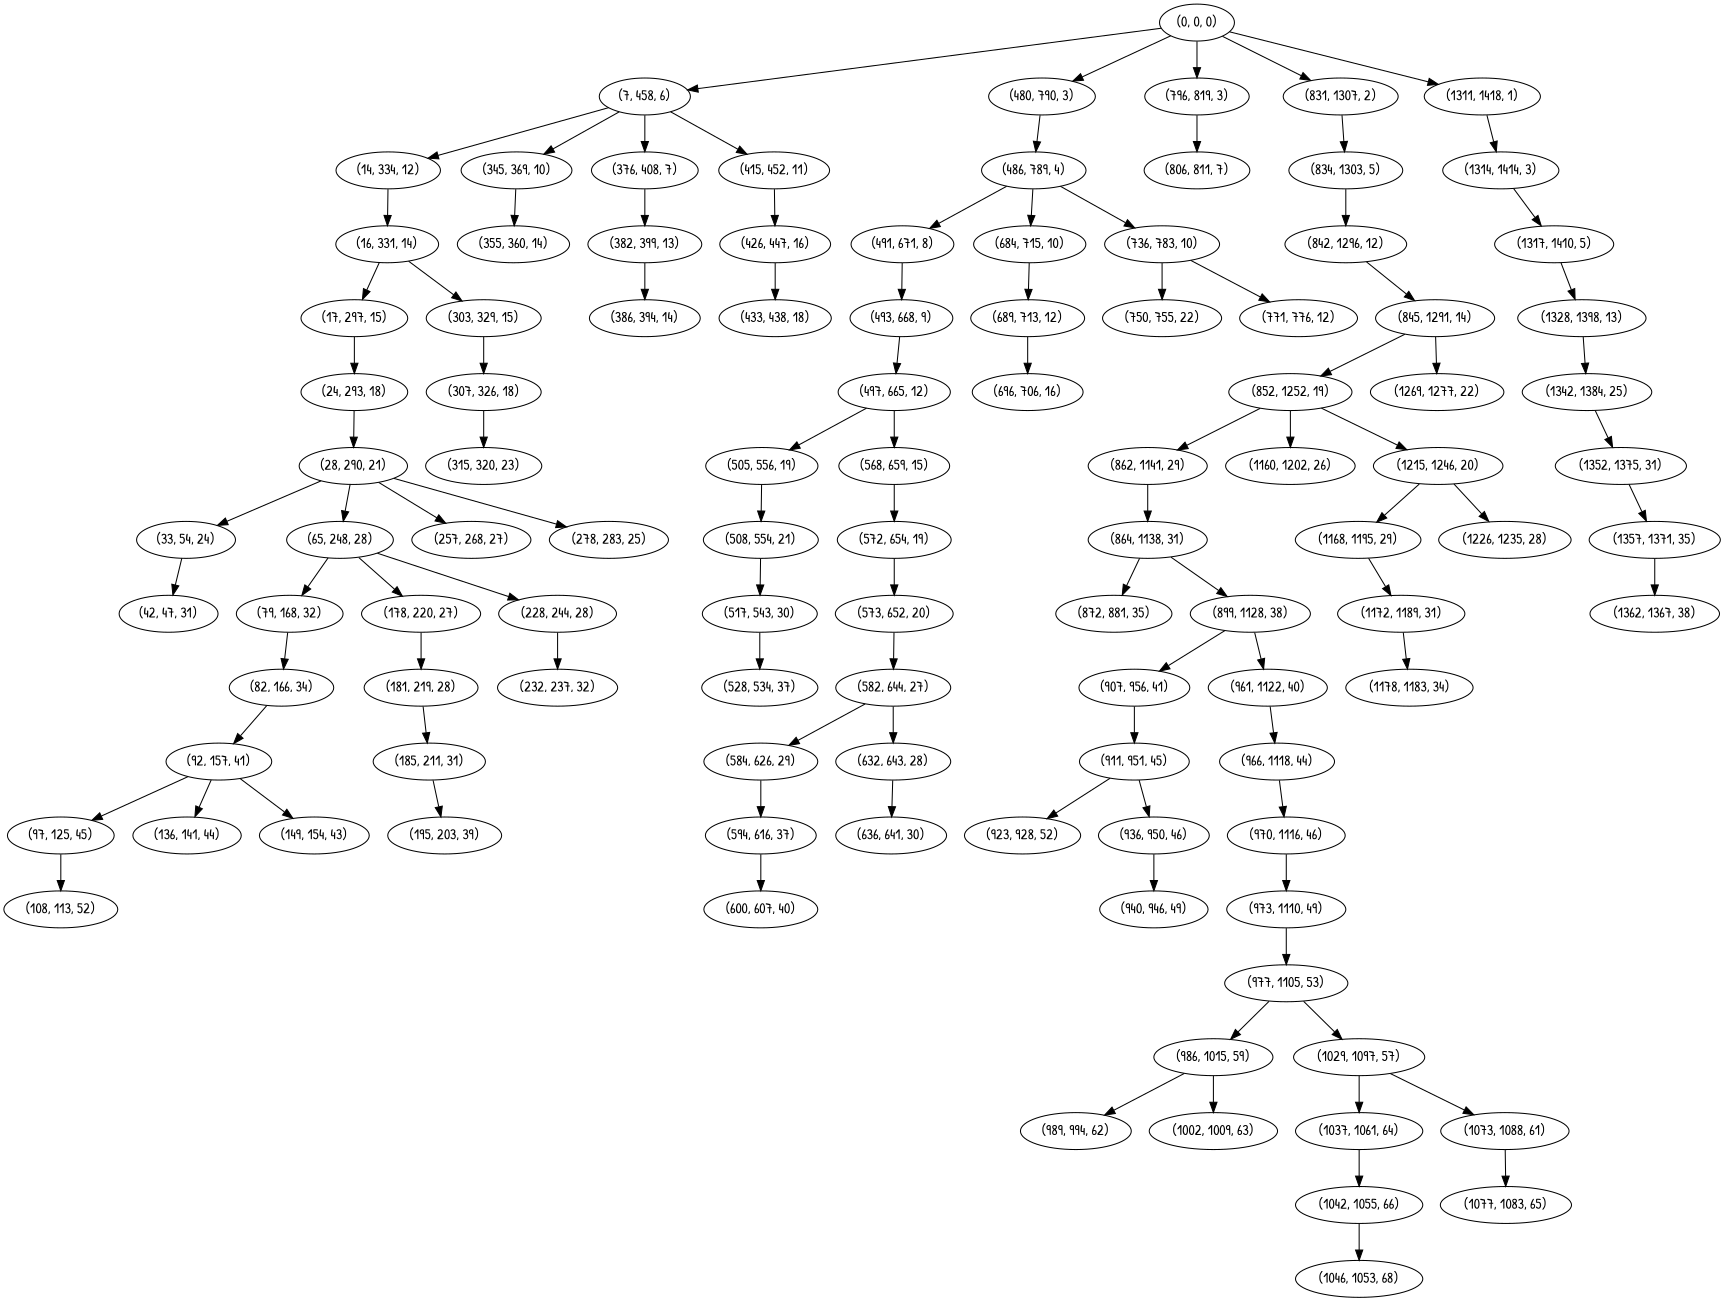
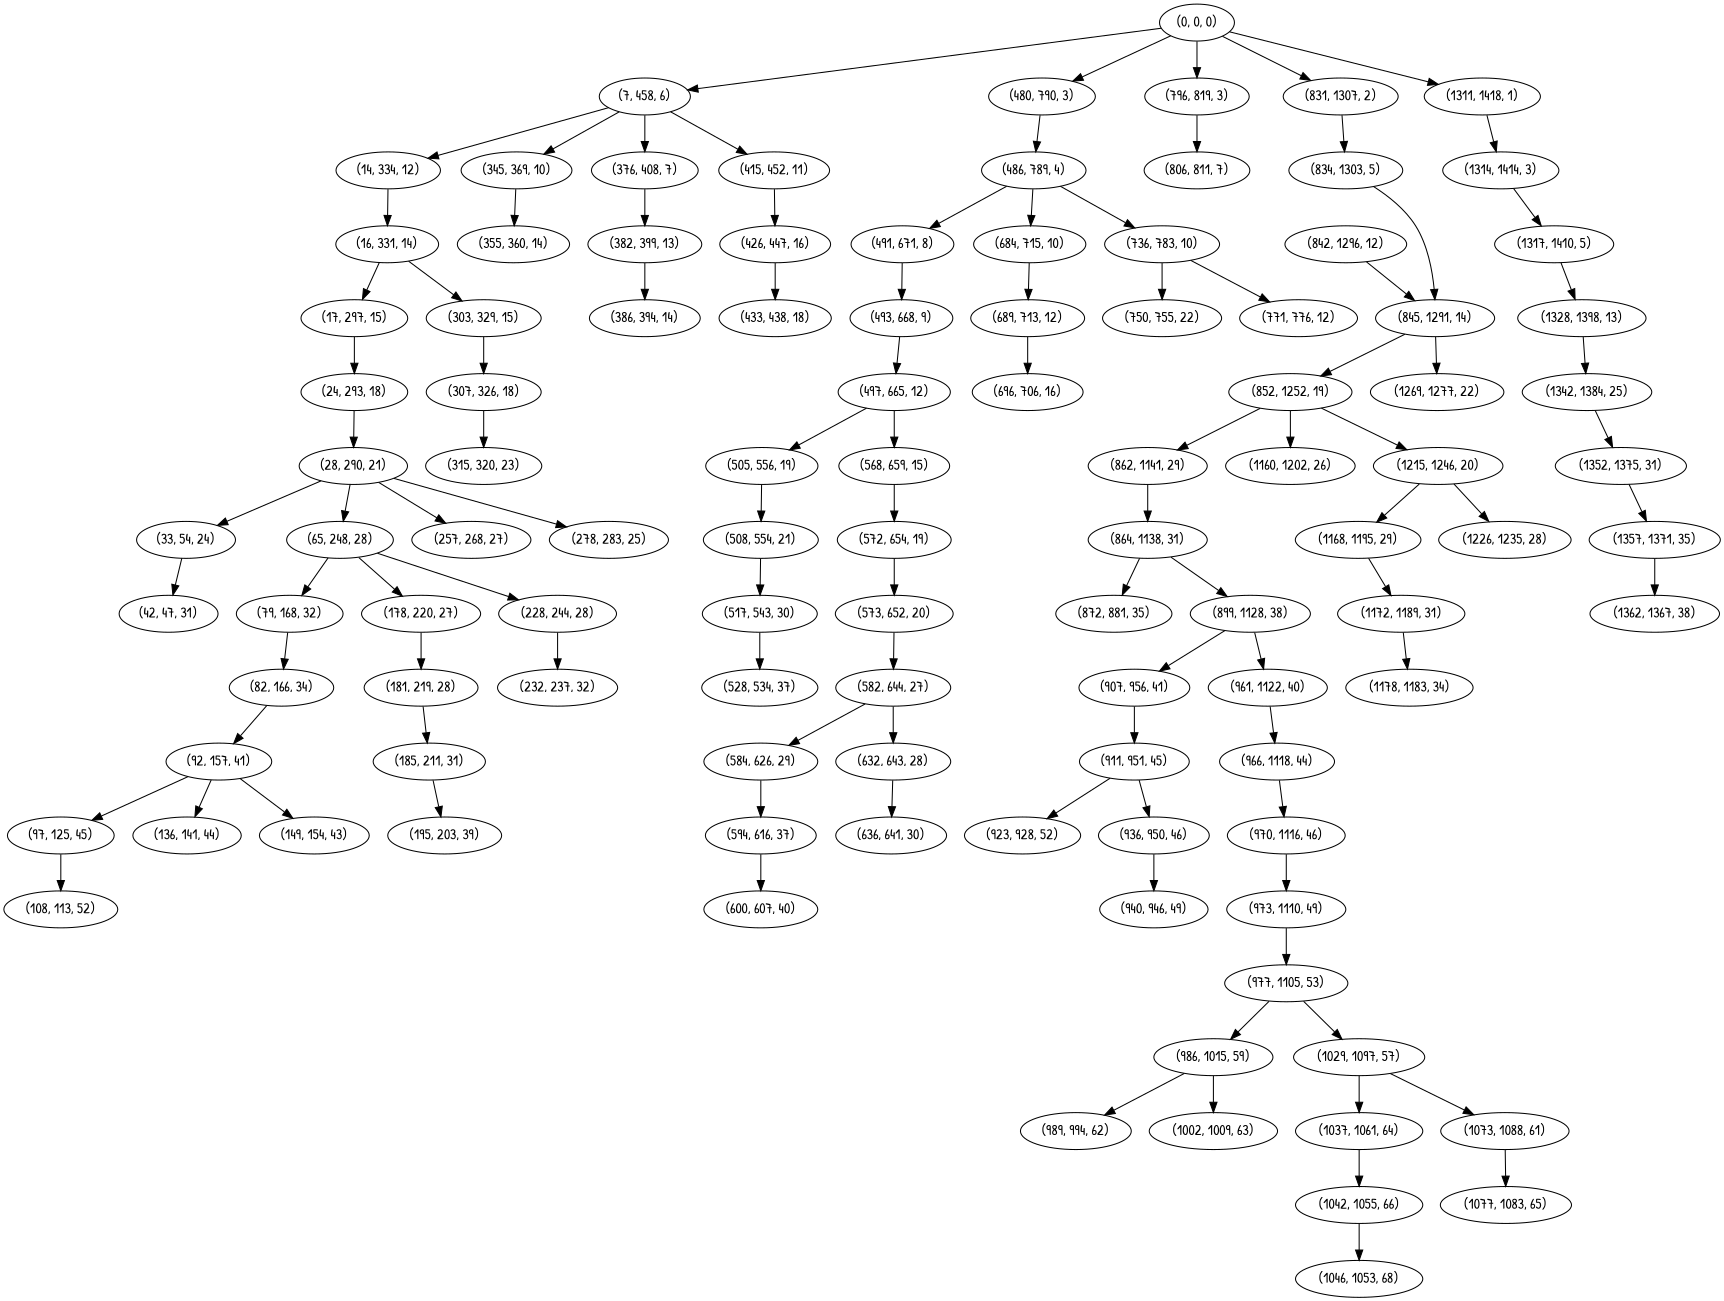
edge "(834, 1303, 5)" -> "(842, 1296, 12)": now "(834, 1303, 5)" -> "(845, 1291, 14)"
